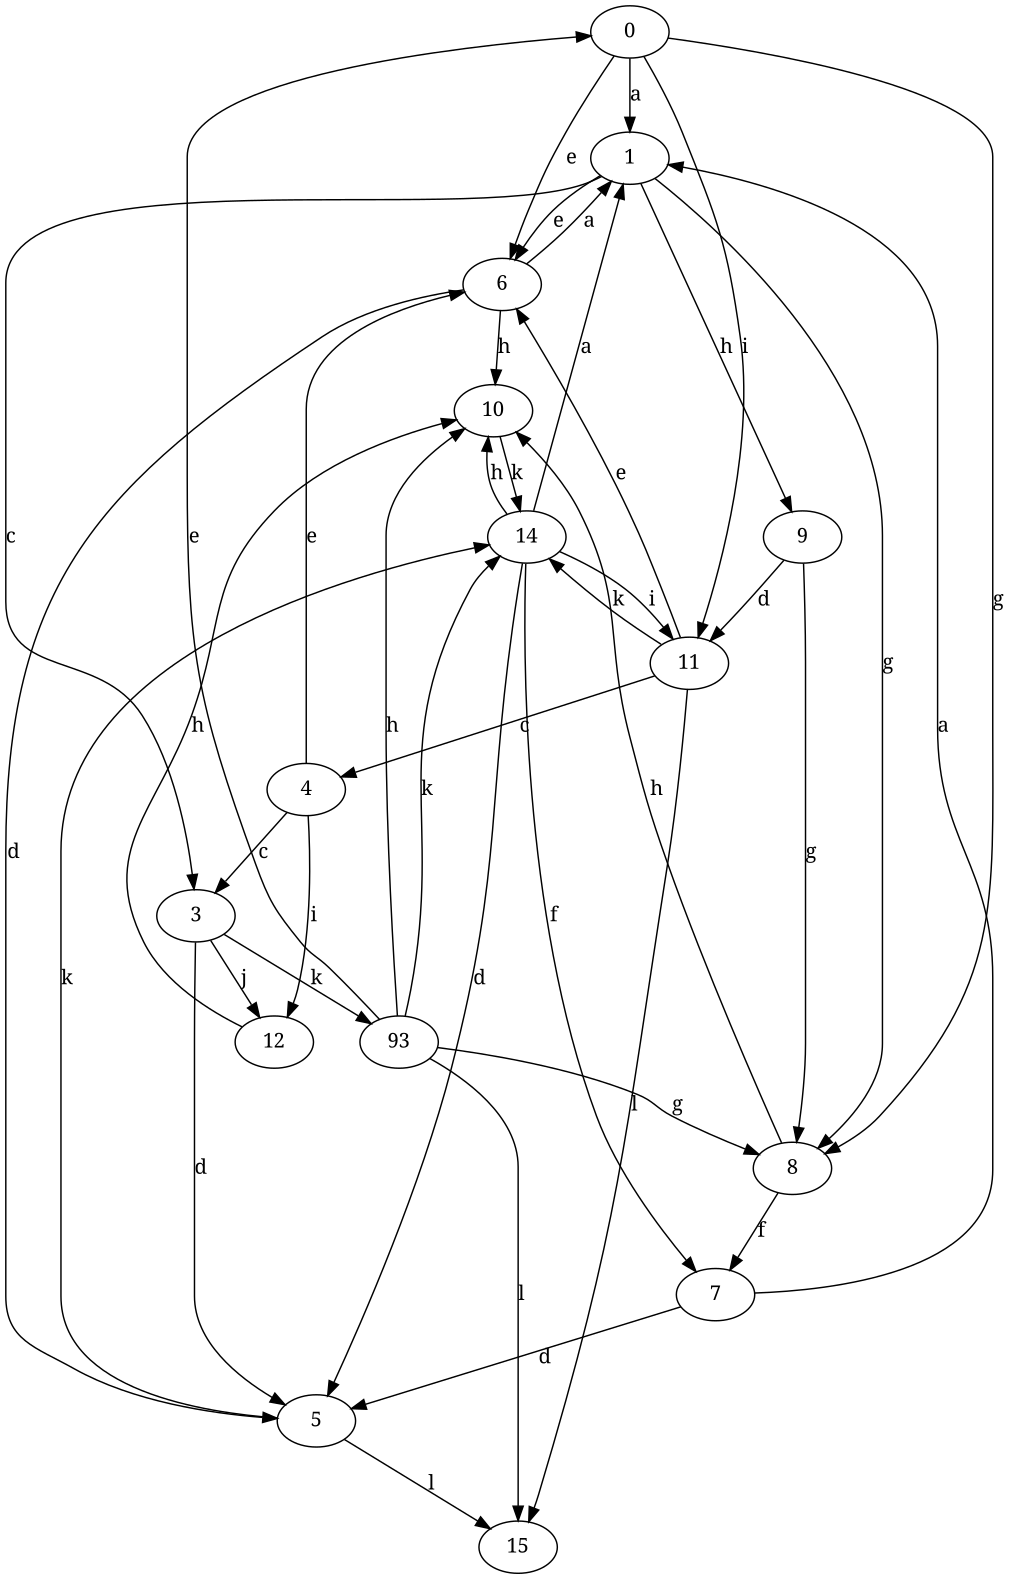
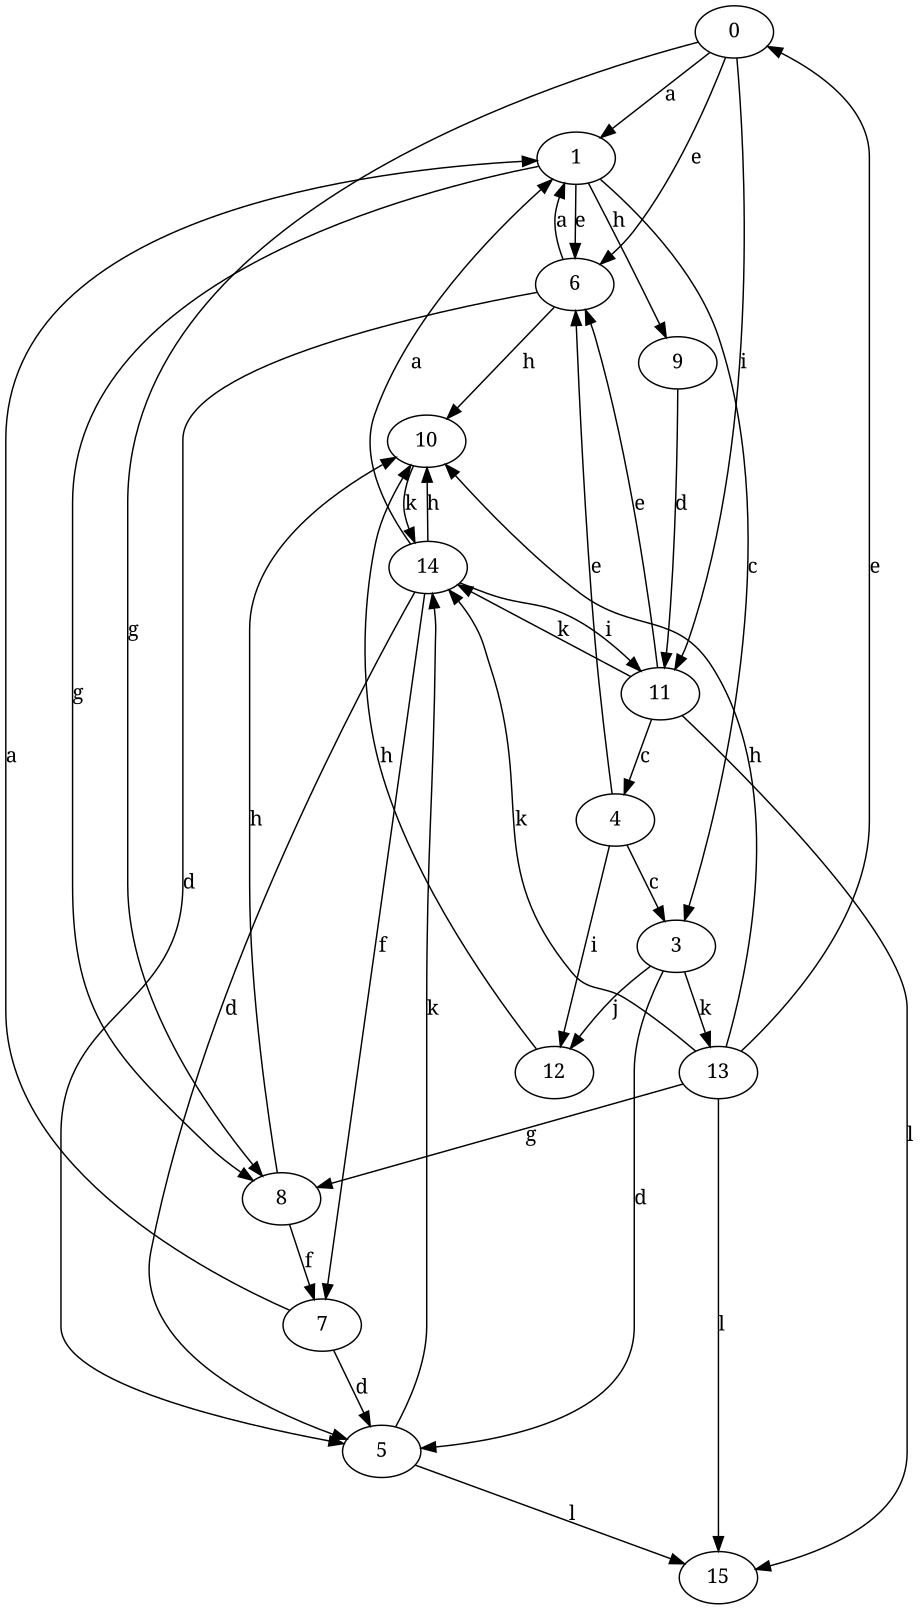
edge "9" -> "8": removed, label "g"
node "93": label "93" -> "13"
